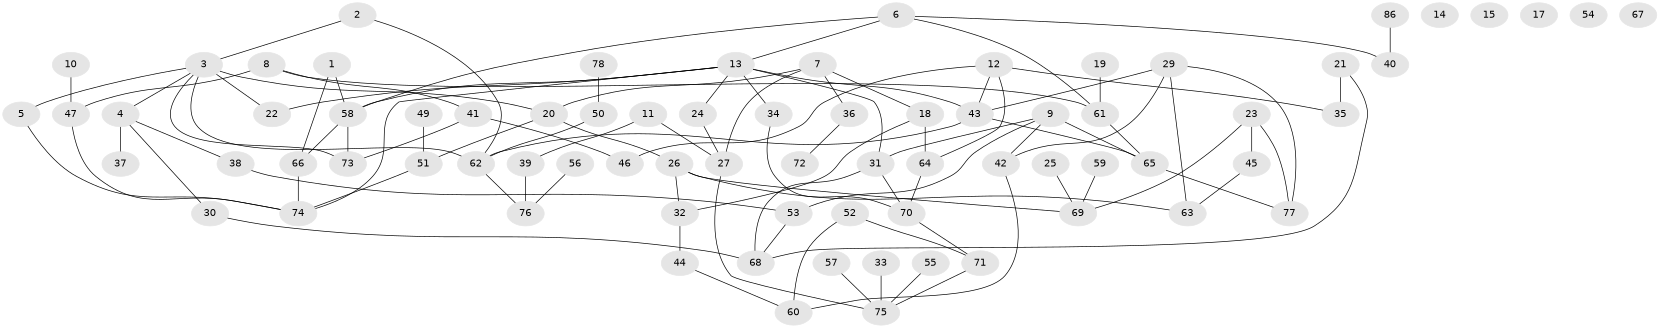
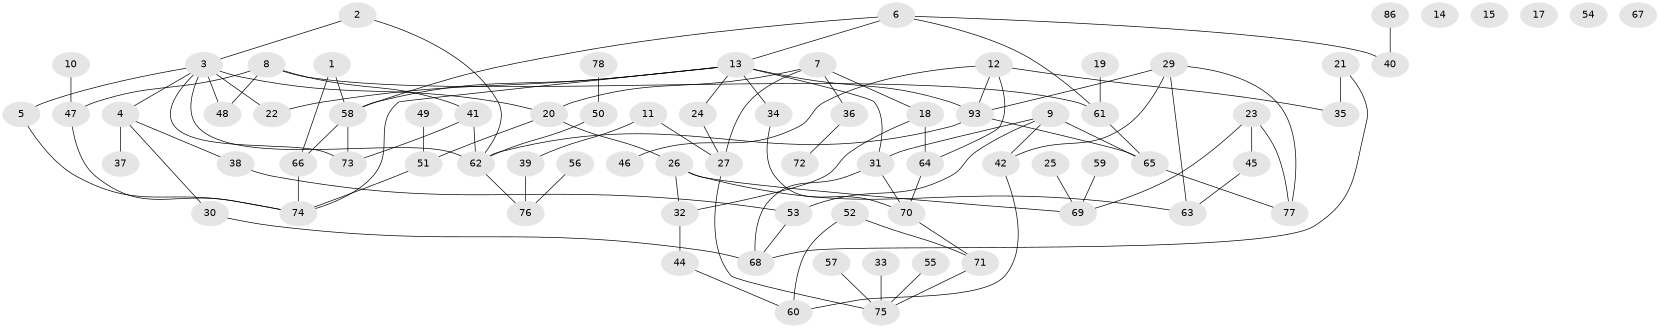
node "48": added
node "43": label "43" -> "93"
edge "41" -- "46": now "41" -- "62"
